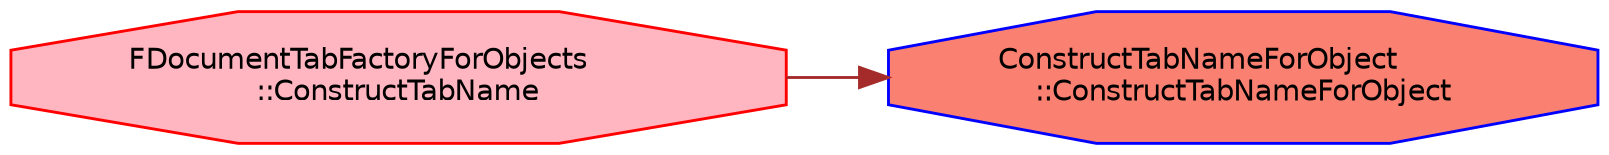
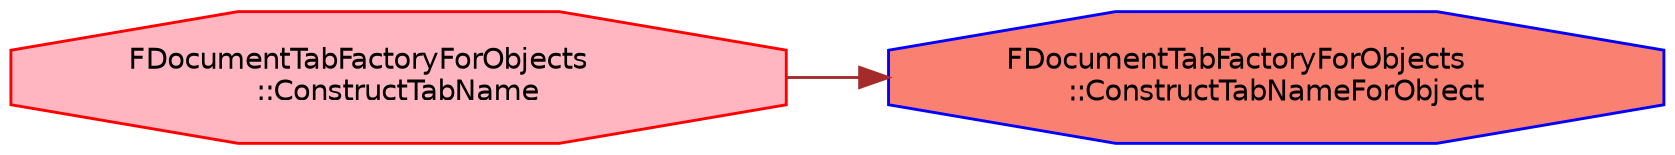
node "ConstructTabNameForObject ::ConstructTabNameForObject": label "ConstructTabNameForObject ::ConstructTabNameForObject" -> "FDocumentTabFactoryForObjects ::ConstructTabNameForObject"
